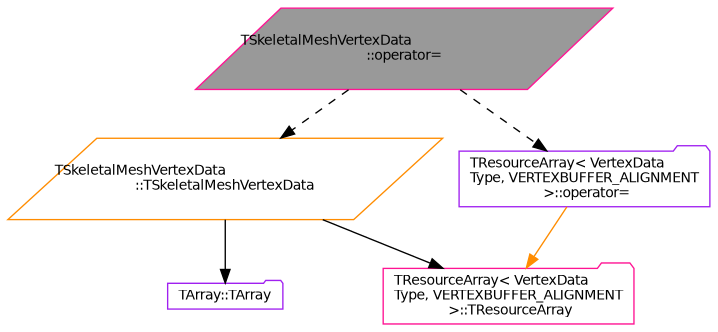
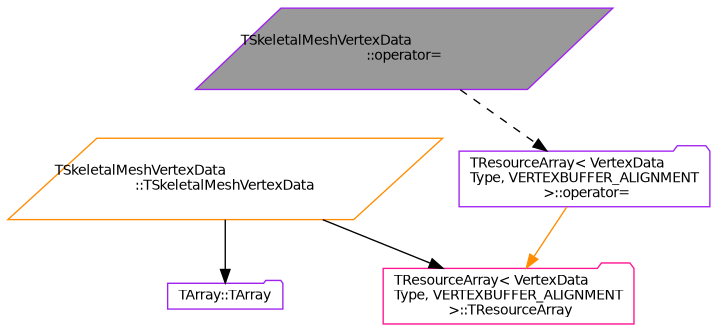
node "TSkeletalMeshVertexData ::operator=": color deeppink -> purple
edge "TSkeletalMeshVertexData ::operator=" -> "TSkeletalMeshVertexData ::TSkeletalMeshVertexData": removed
